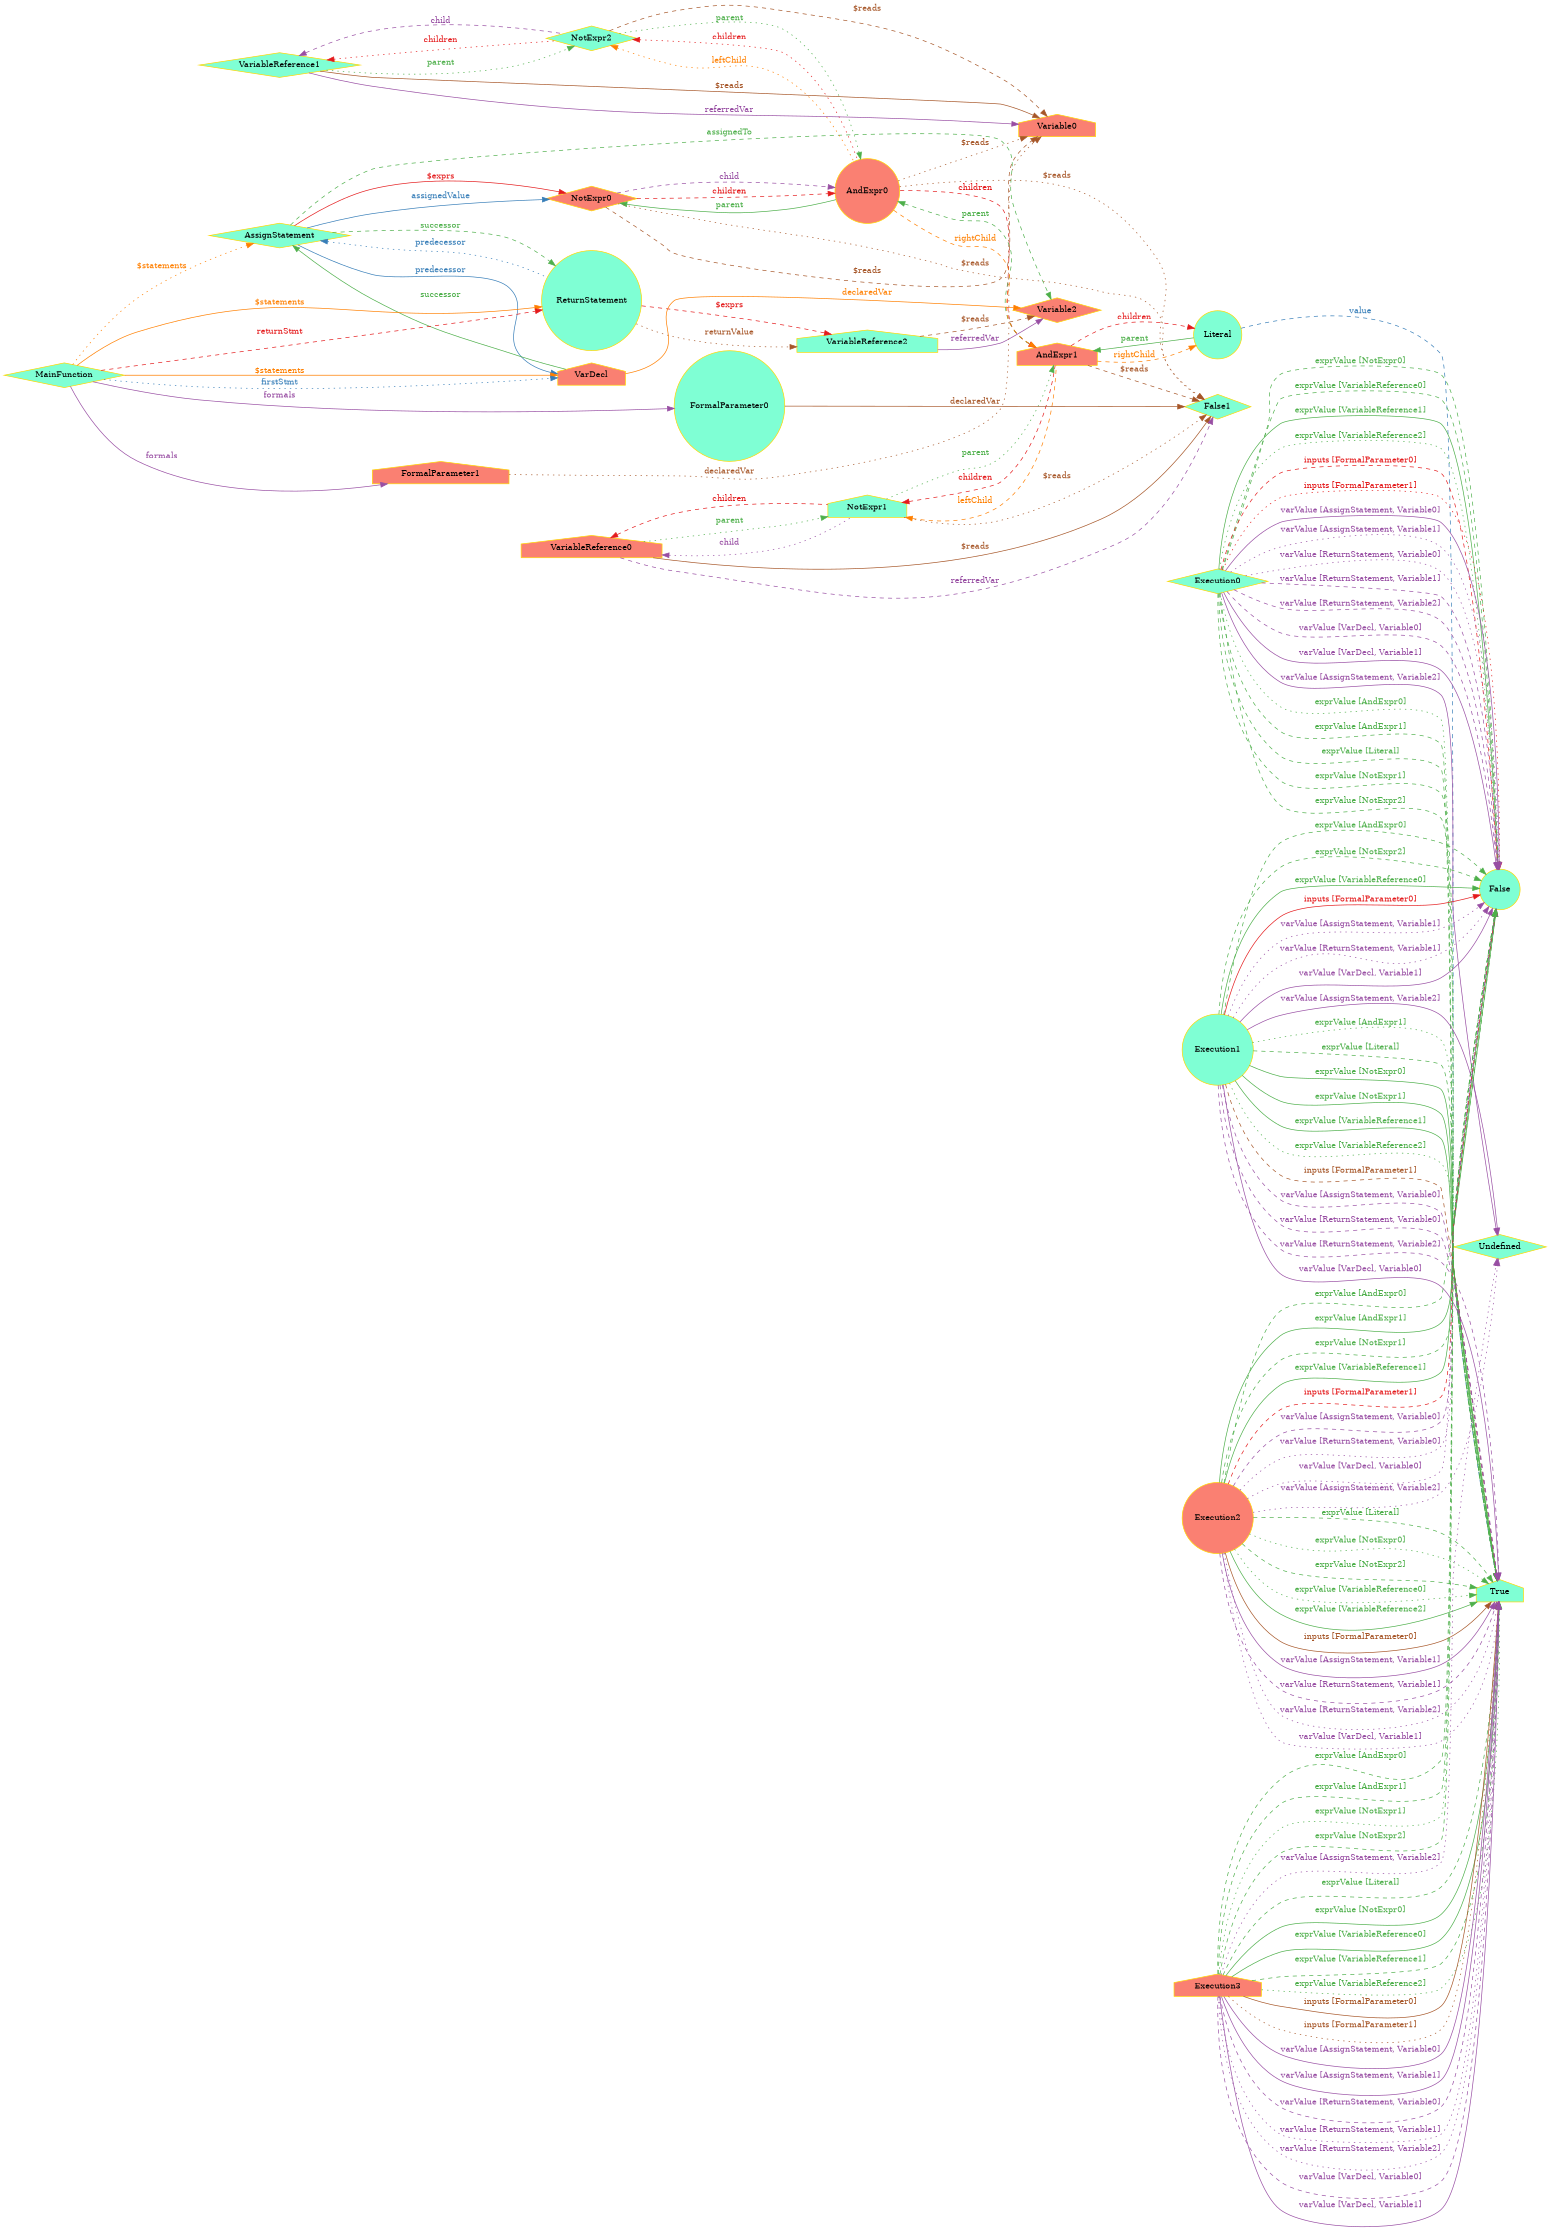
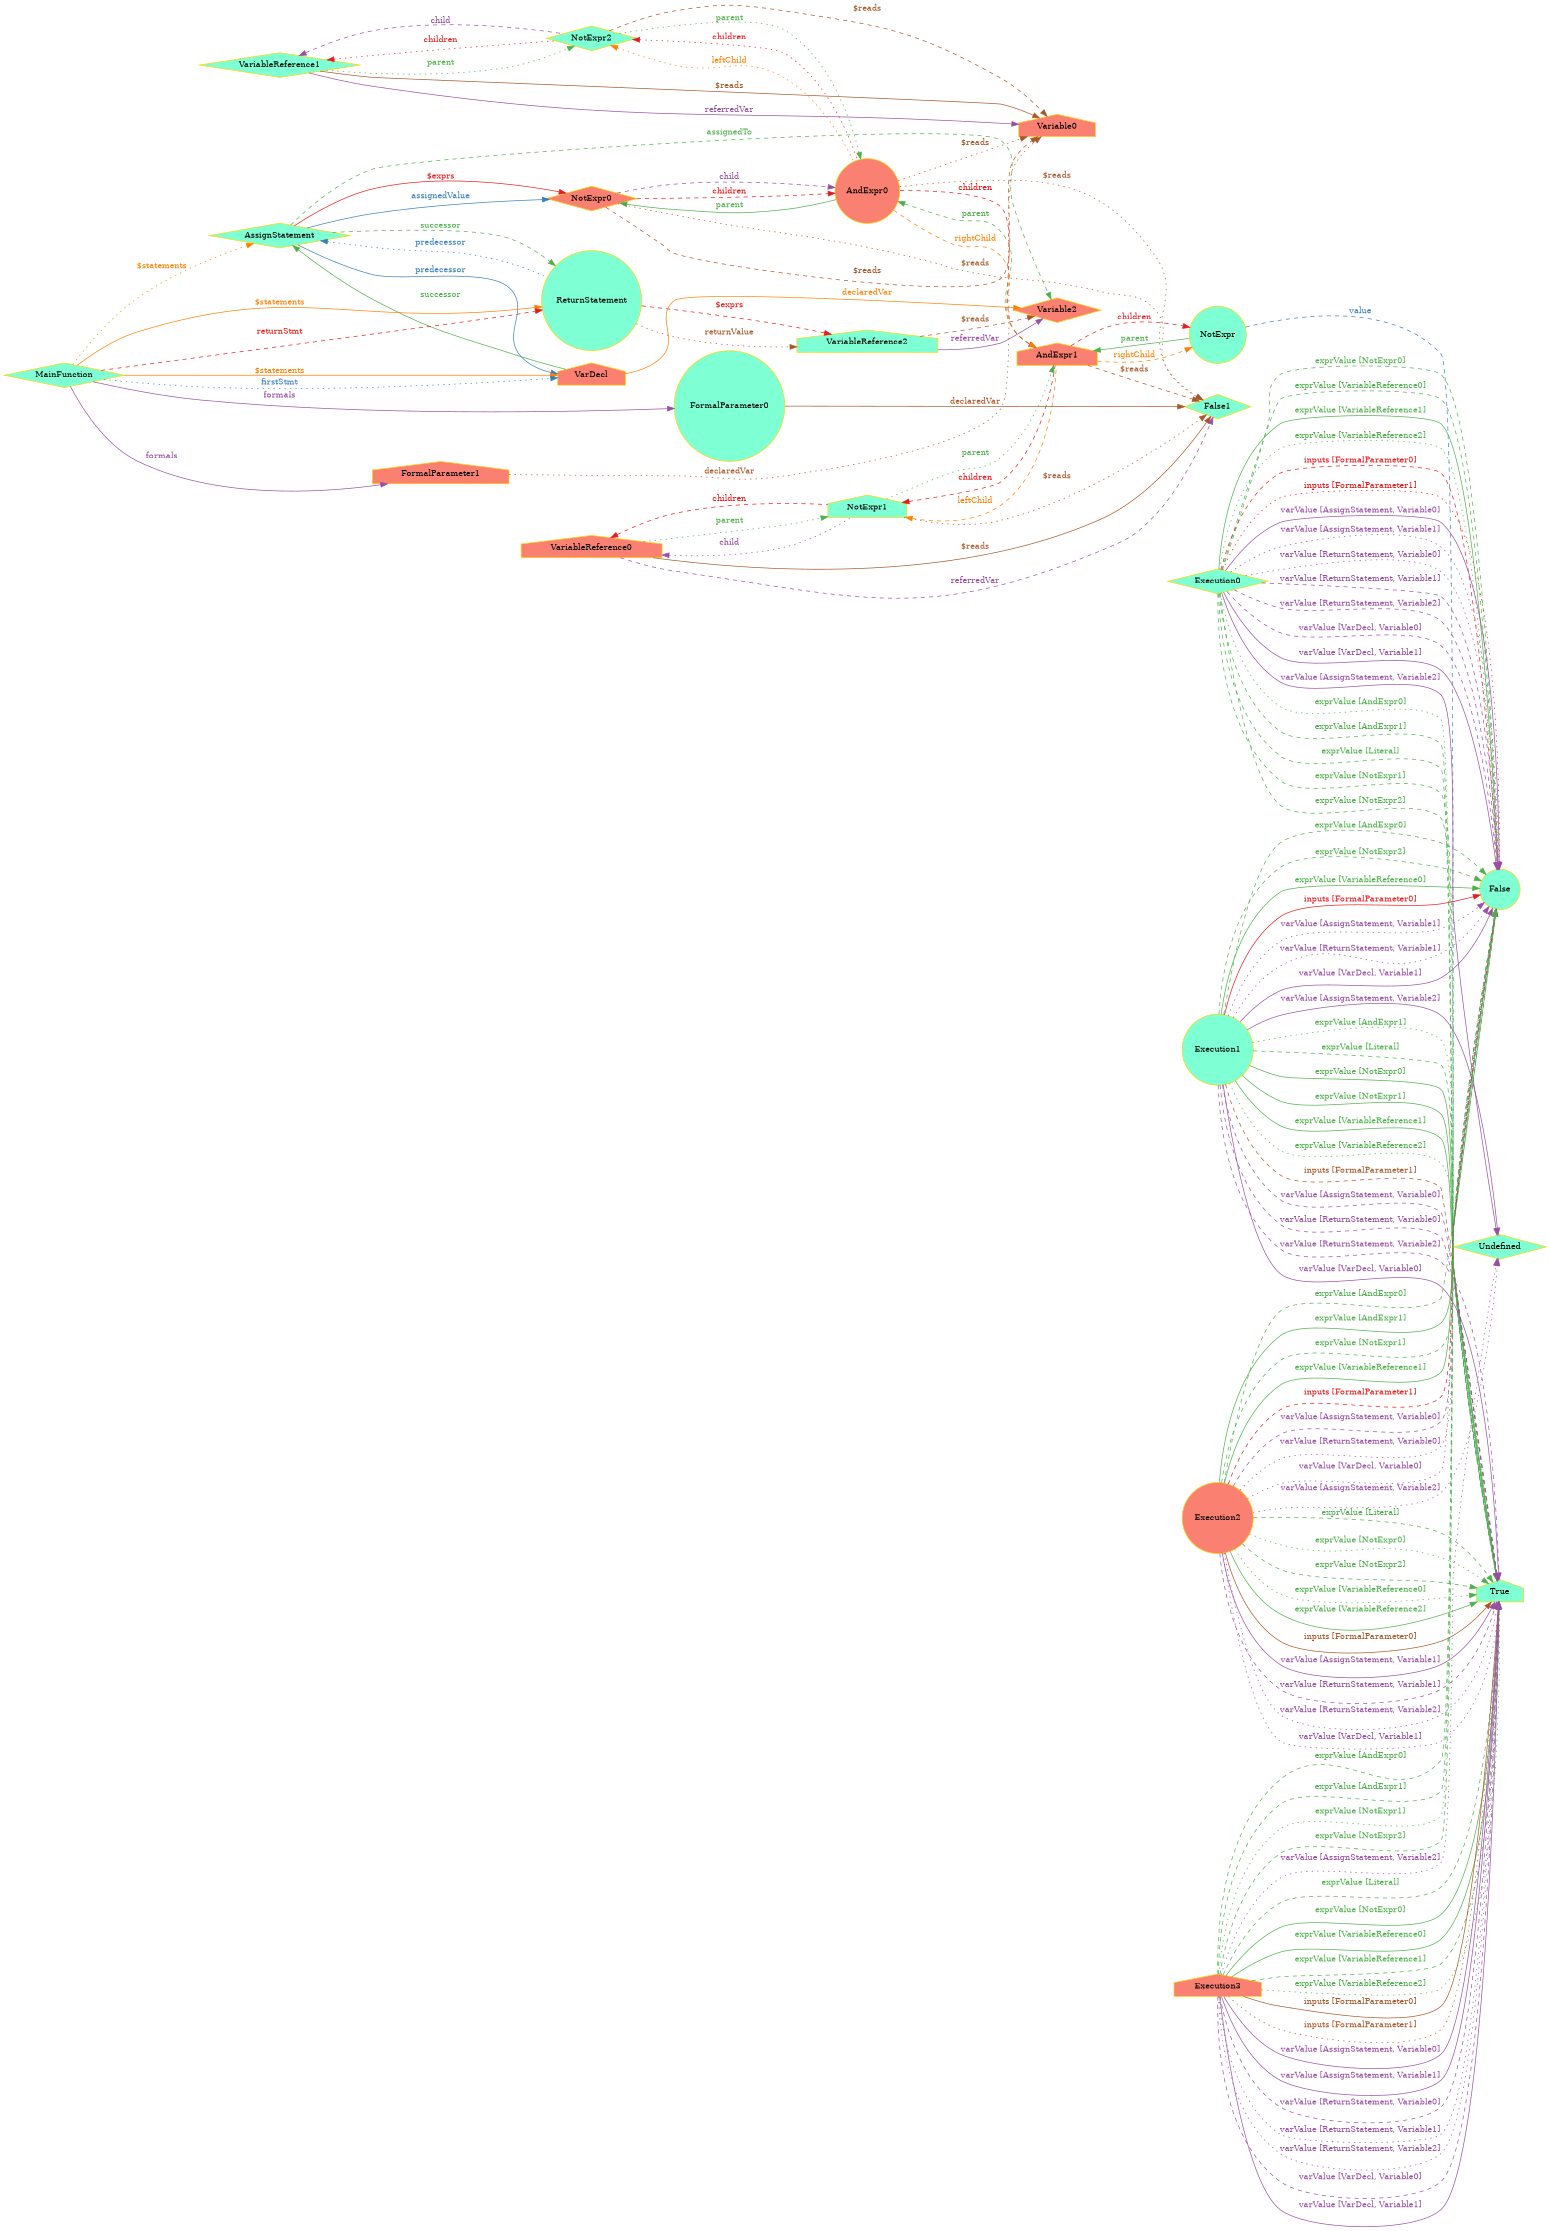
node "Literal": label "Literal" -> "NotExpr"
